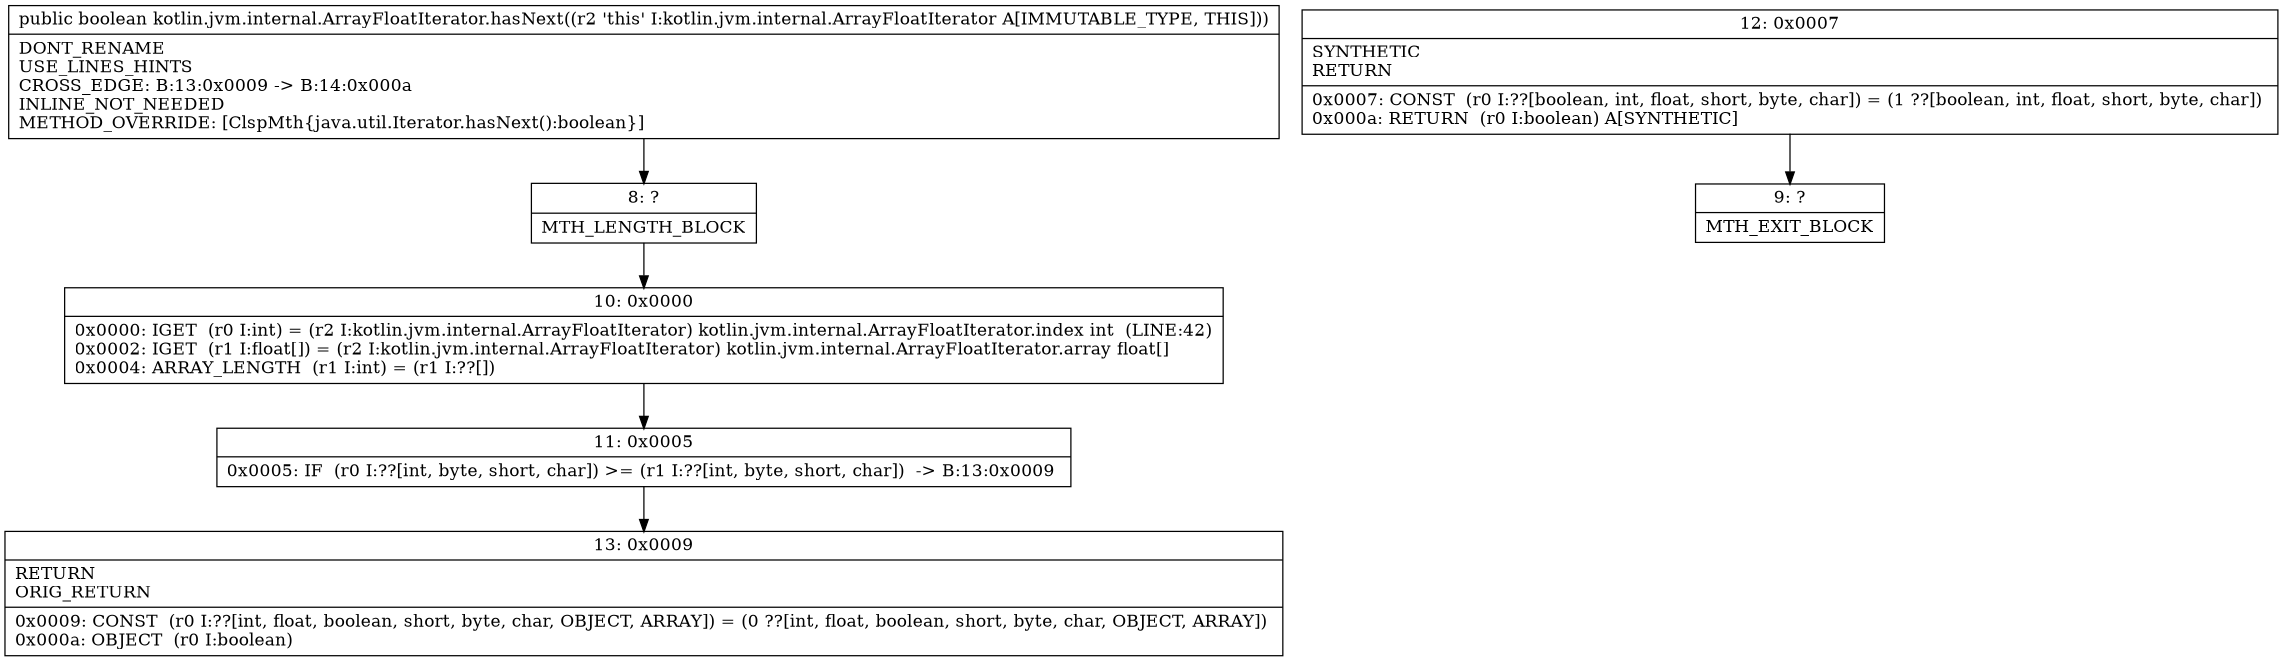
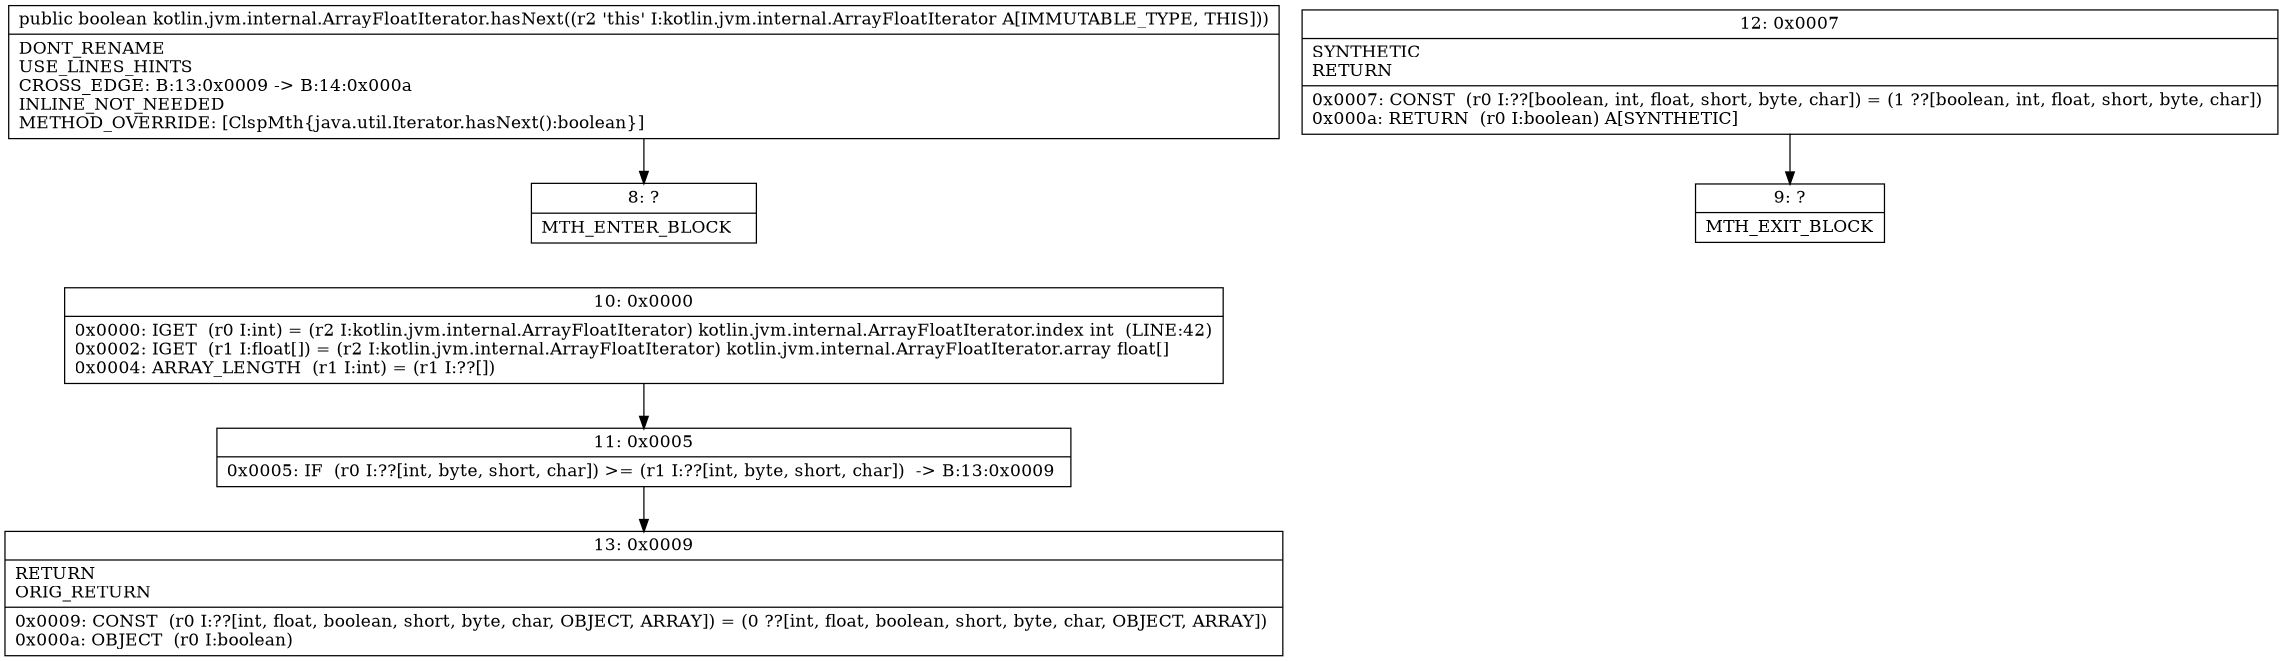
node "8: ?": text "MTH_LENGTH_BLOCK" -> "MTH_ENTER_BLOCK"
edge "8: ?" -> "10: 0x0000": removed
